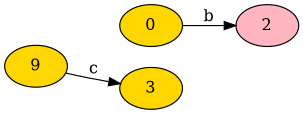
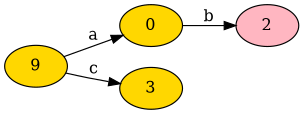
edge "9" -> "0": added, label "a"
